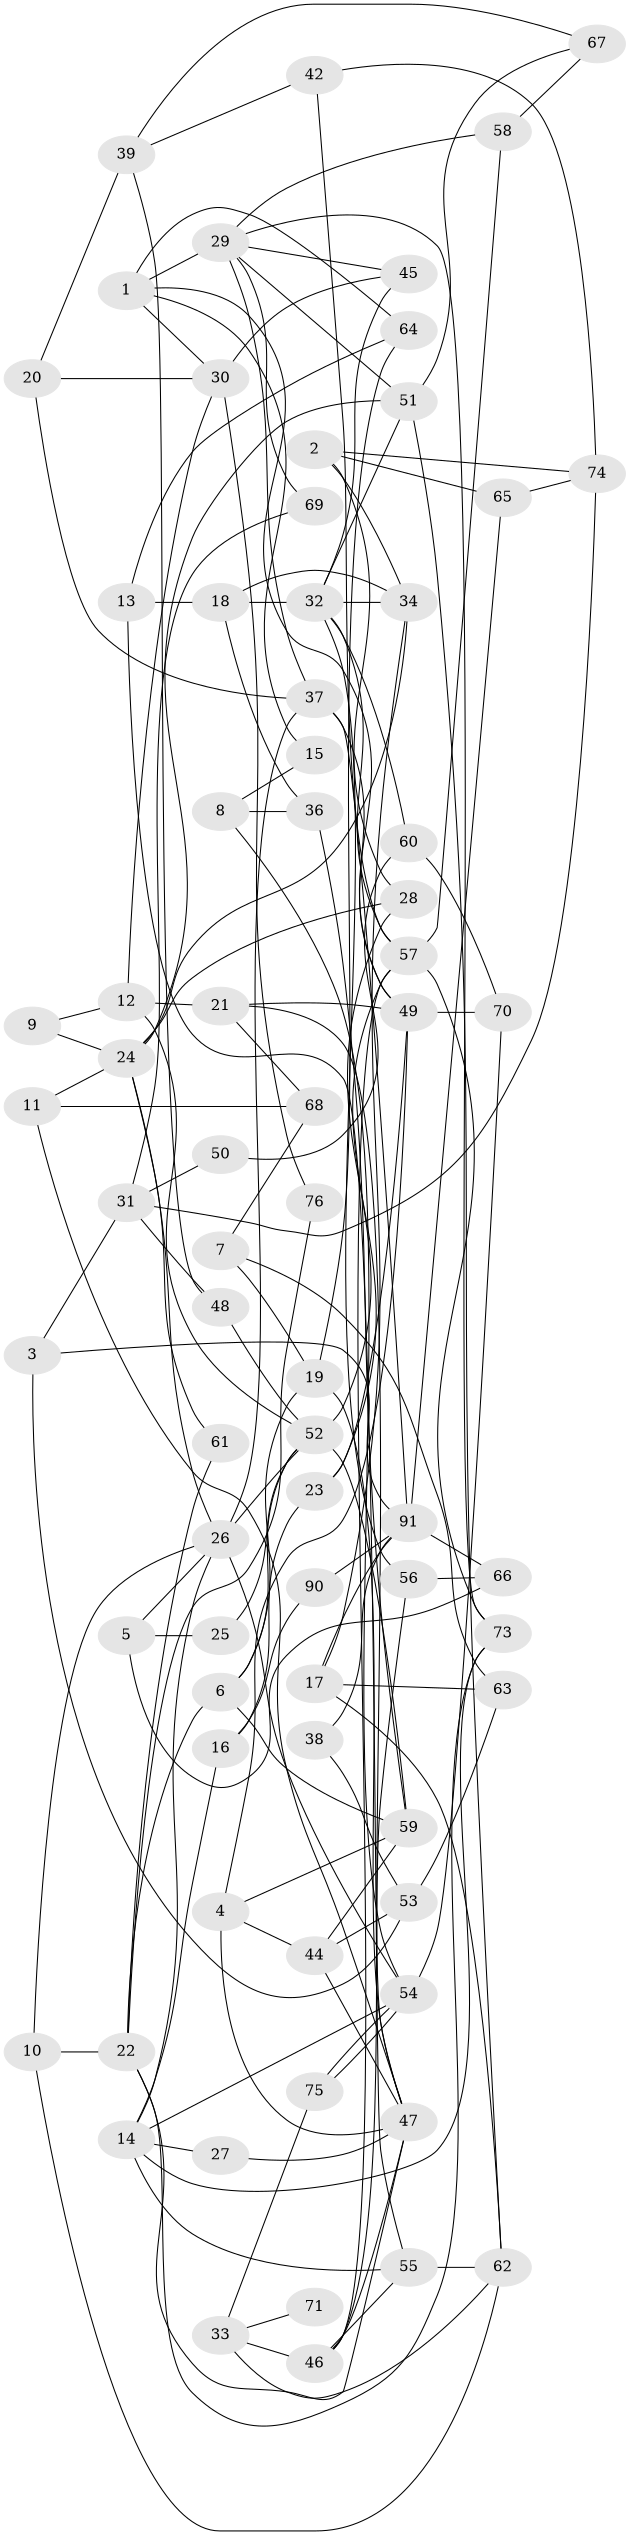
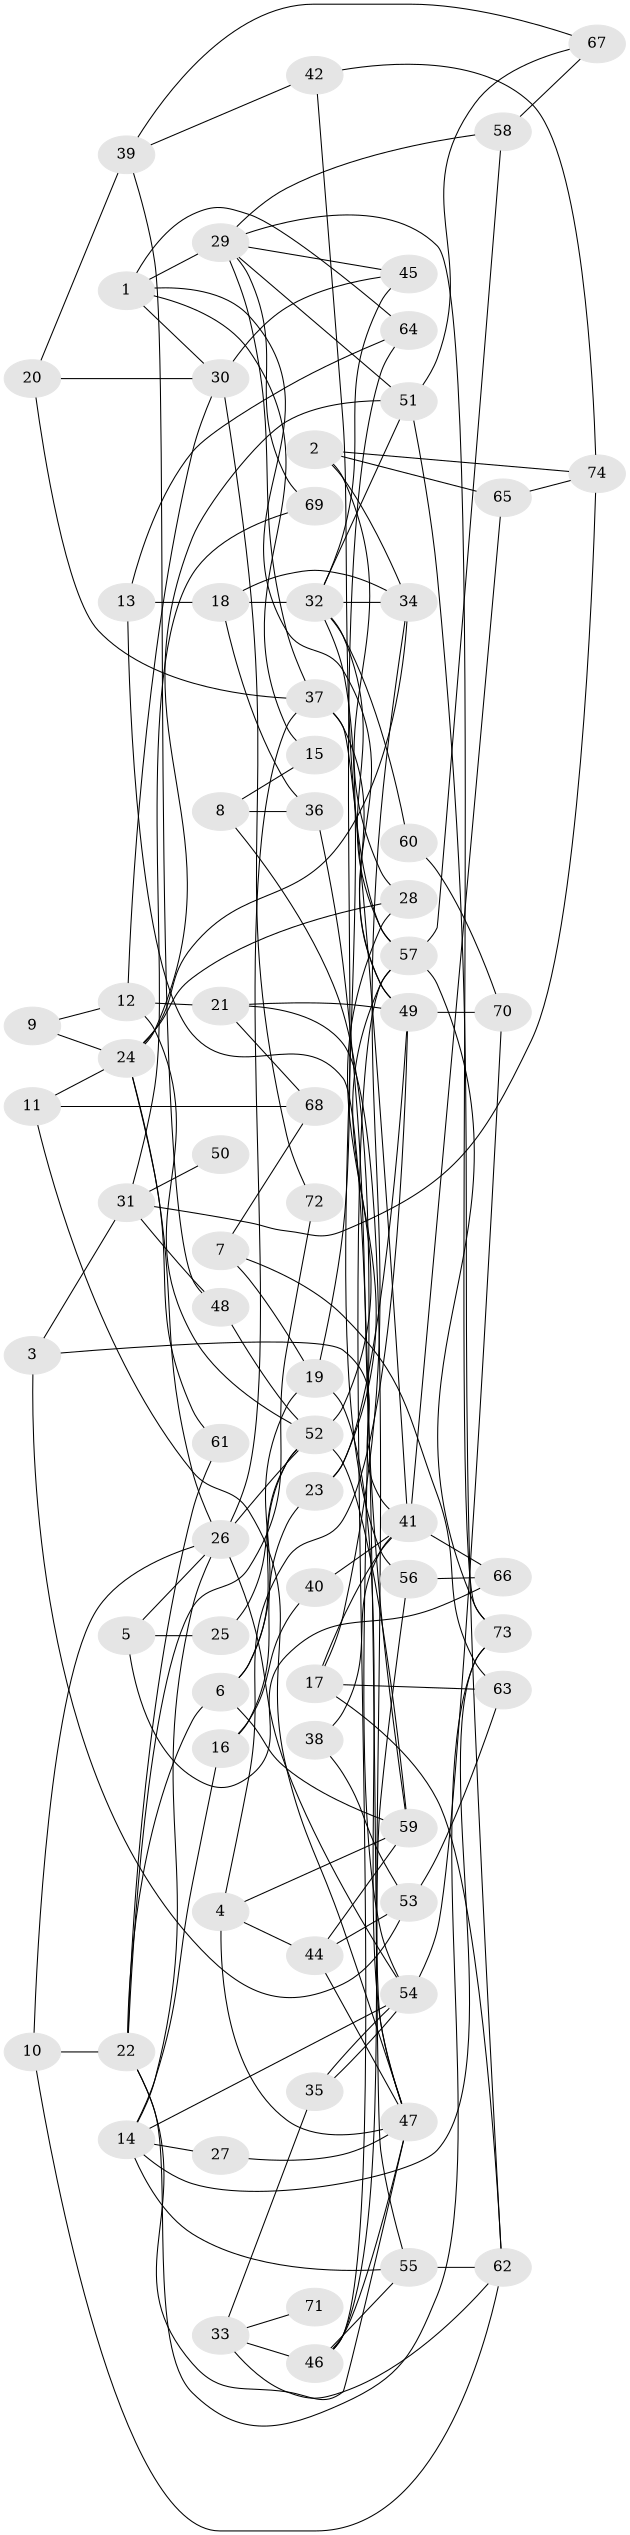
edge "60" -- "50": removed
node "76": label "76" -> "72"
node "91": label "91" -> "41"
node "90": label "90" -> "40"
node "75": label "75" -> "35"
